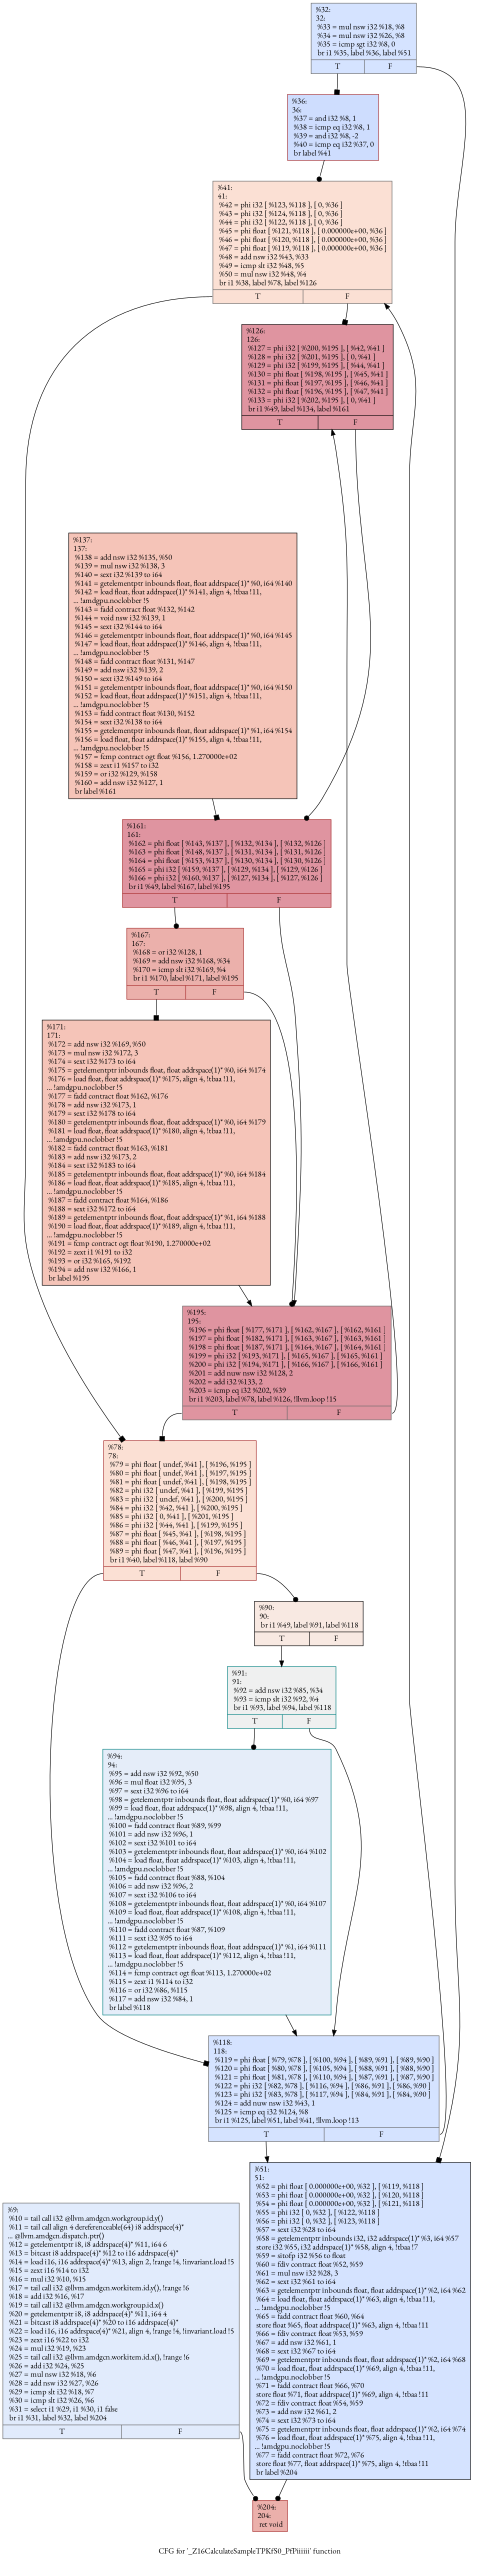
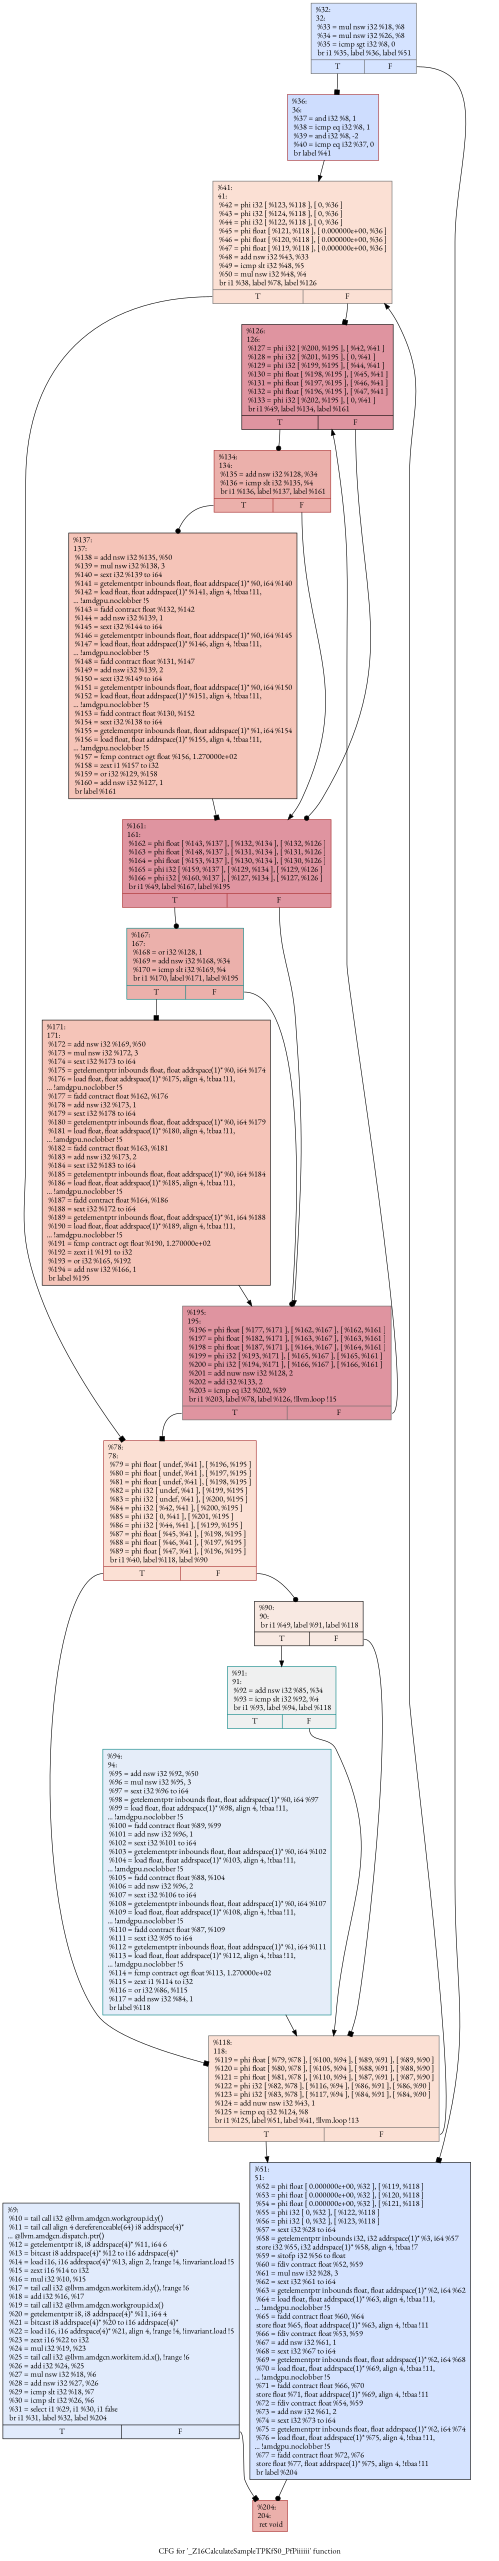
edge "%36:" -> "%41:": arrowhead dot -> normal
node "%134:": added
node "%137:": text "%144 = void nsw i32 %139, 1" -> "%144 = add nsw i32 %139, 1"
node "%167:": color brown -> teal
edge "%91:" -> "%94:": removed
node "%94:": text "%96 = mul float i32 %95, 3" -> "%96 = mul nsw i32 %95, 3"
edge "%90:" -> "%118:": added
node "%118:": fillcolor #a1c0ff70 -> #f7b99e70
node "%9:": color gray40 -> black
edge "%9:" -> "%204:": arrowhead dot -> box
